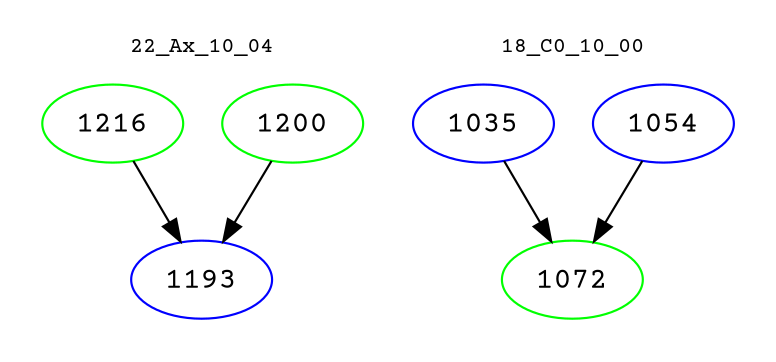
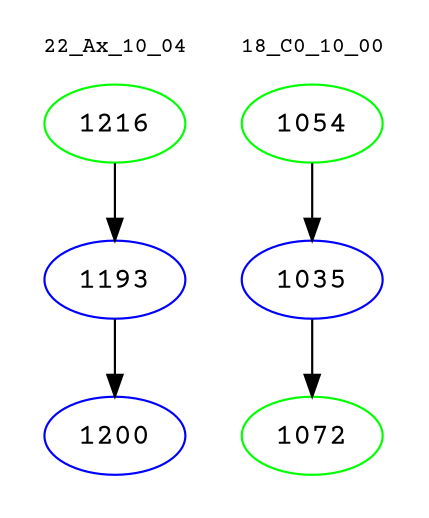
node "1200": color green -> blue
node "1054": color blue -> green
edge "1200" -> "1193": reversed
edge "1054" -> "1072": now "1054" -> "1035"
